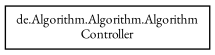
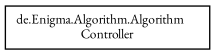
node "de.Algorithm.Algorithm.Algorithm Controller": label "de.Algorithm.Algorithm.Algorithm Controller" -> "de.Enigma.Algorithm.Algorithm Controller"
